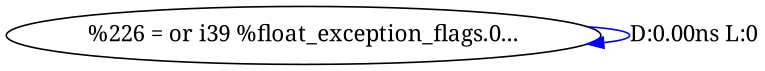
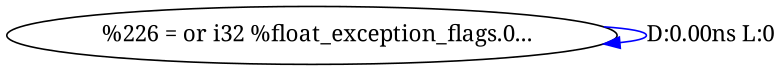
node "%226 = or i39 %float_exception_flags.0...": label "%226 = or i39 %float_exception_flags.0..." -> "%226 = or i32 %float_exception_flags.0..."
